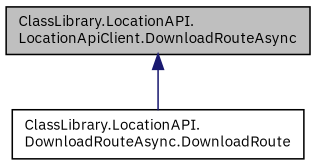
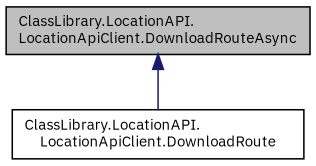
node "ClassLibrary.LocationAPI. DownloadRouteAsync.DownloadRoute": label "ClassLibrary.LocationAPI. DownloadRouteAsync.DownloadRoute" -> "ClassLibrary.LocationAPI. LocationApiClient.DownloadRoute"
